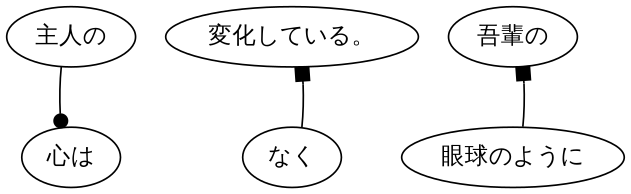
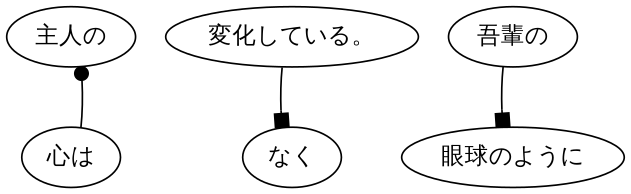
edge "主人の" -> "心は": reversed
edge "眼球のように" -> "吾輩の": reversed
edge "なく" -> "変化している。": reversed
